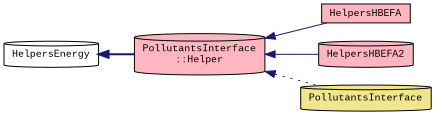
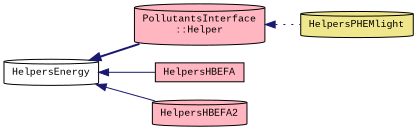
edge "HelpersHBEFA" -> "PollutantsInterface ::Helper": now "HelpersHBEFA" -> "HelpersEnergy"
edge "HelpersHBEFA2" -> "PollutantsInterface ::Helper": now "HelpersHBEFA2" -> "HelpersEnergy"
node "PollutantsInterface": label "PollutantsInterface" -> "HelpersPHEMlight"
